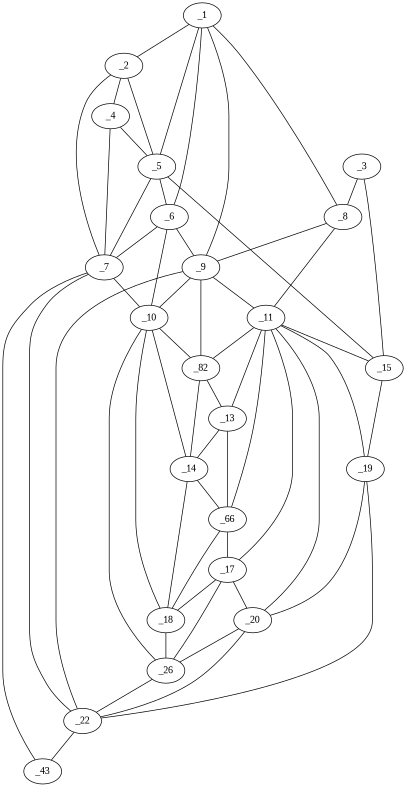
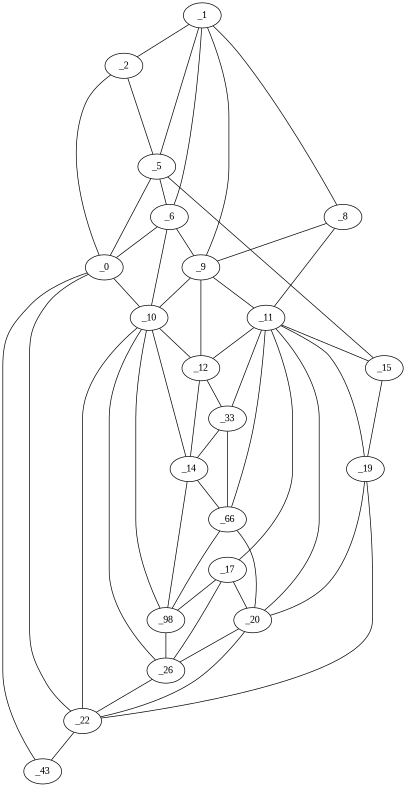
node "_4": removed
node "_3": removed
node "_7": label "_7" -> "_0"
node "_82": label "_82" -> "_12"
node "_13": label "_13" -> "_33"
edge "_9" -- "_22": now "_10" -- "_22"
edge "_66" -- "_17": now "_66" -- "_20"
node "_18": label "_18" -> "_98"
